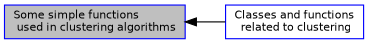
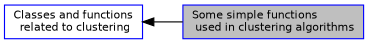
edge "Classes and functions related to clustering" -> "Some simple functions used in clustering algorithms": reversed
